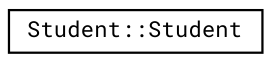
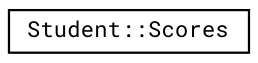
node "Student::Student": label "Student::Student" -> "Student::Scores"
